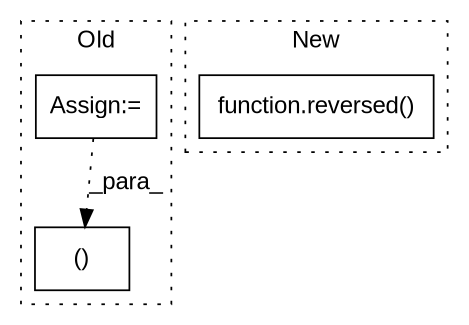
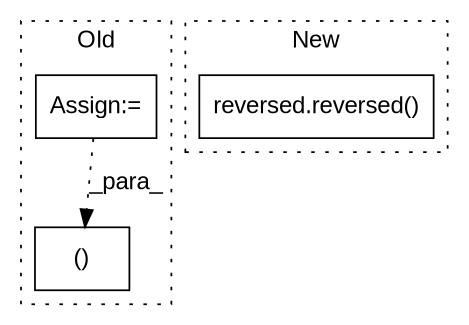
node "function.reversed()": label "function.reversed()" -> "reversed.reversed()"
